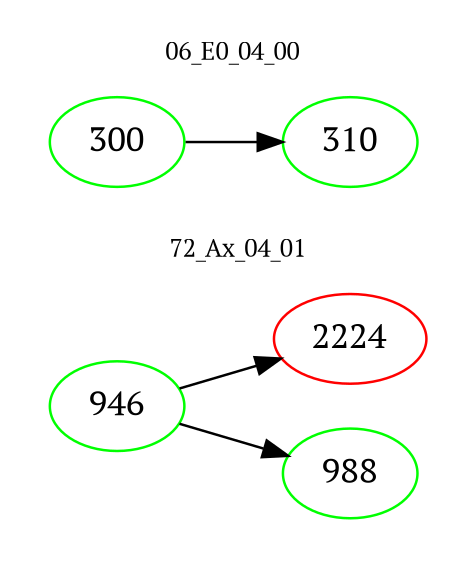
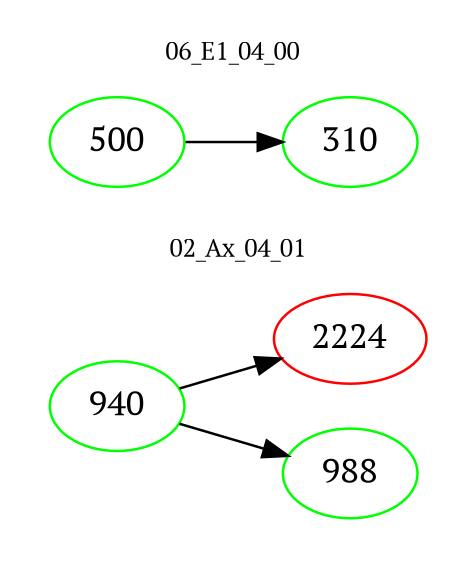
cluster "06_E0_04_00": label "06_E0_04_00" -> "06_E1_04_00"
node "300": label "300" -> "500"
cluster "72_Ax_04_01": label "72_Ax_04_01" -> "02_Ax_04_01"
node "946": label "946" -> "940"
